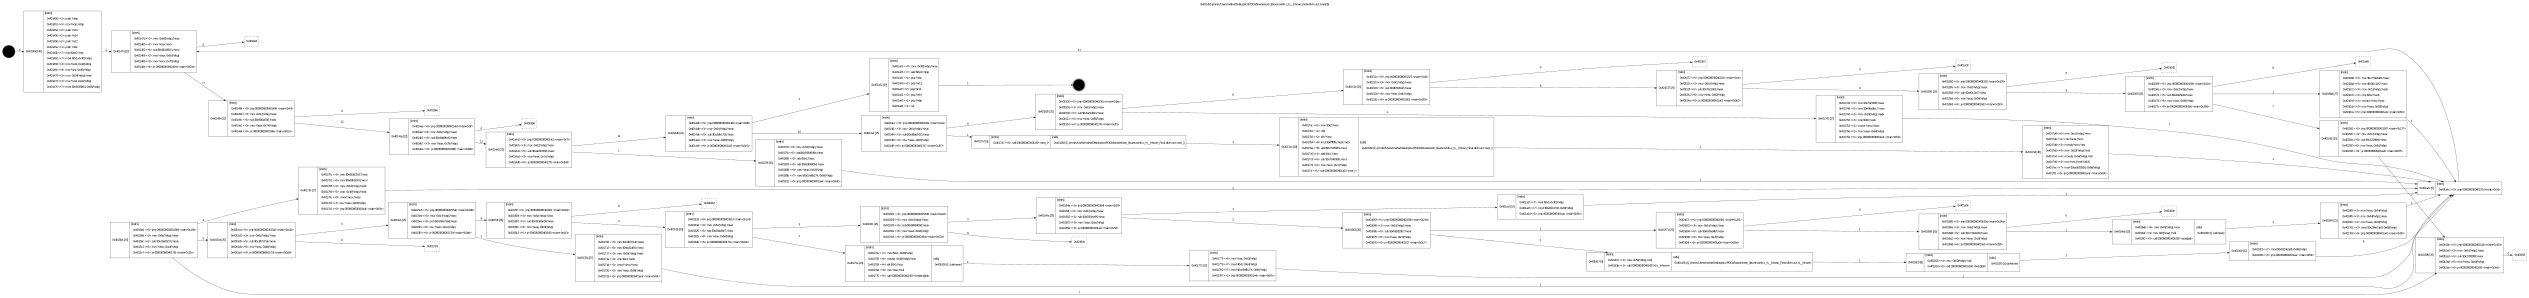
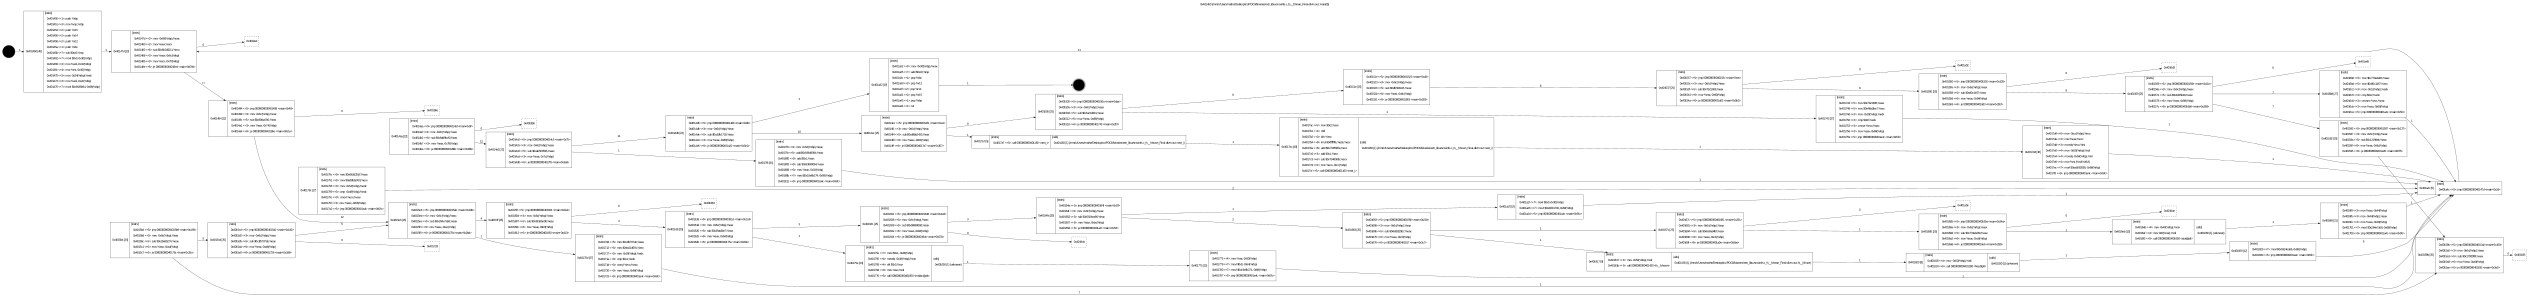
node "0x401953": removed
edge "0x401494 [22]" -> "0x4014aa [22]": now "0x401494 [22]" -> "0x4015e6 [25]"
edge "0x4015b4 [25]" -> "0x40178c [27]": removed, label "2"
